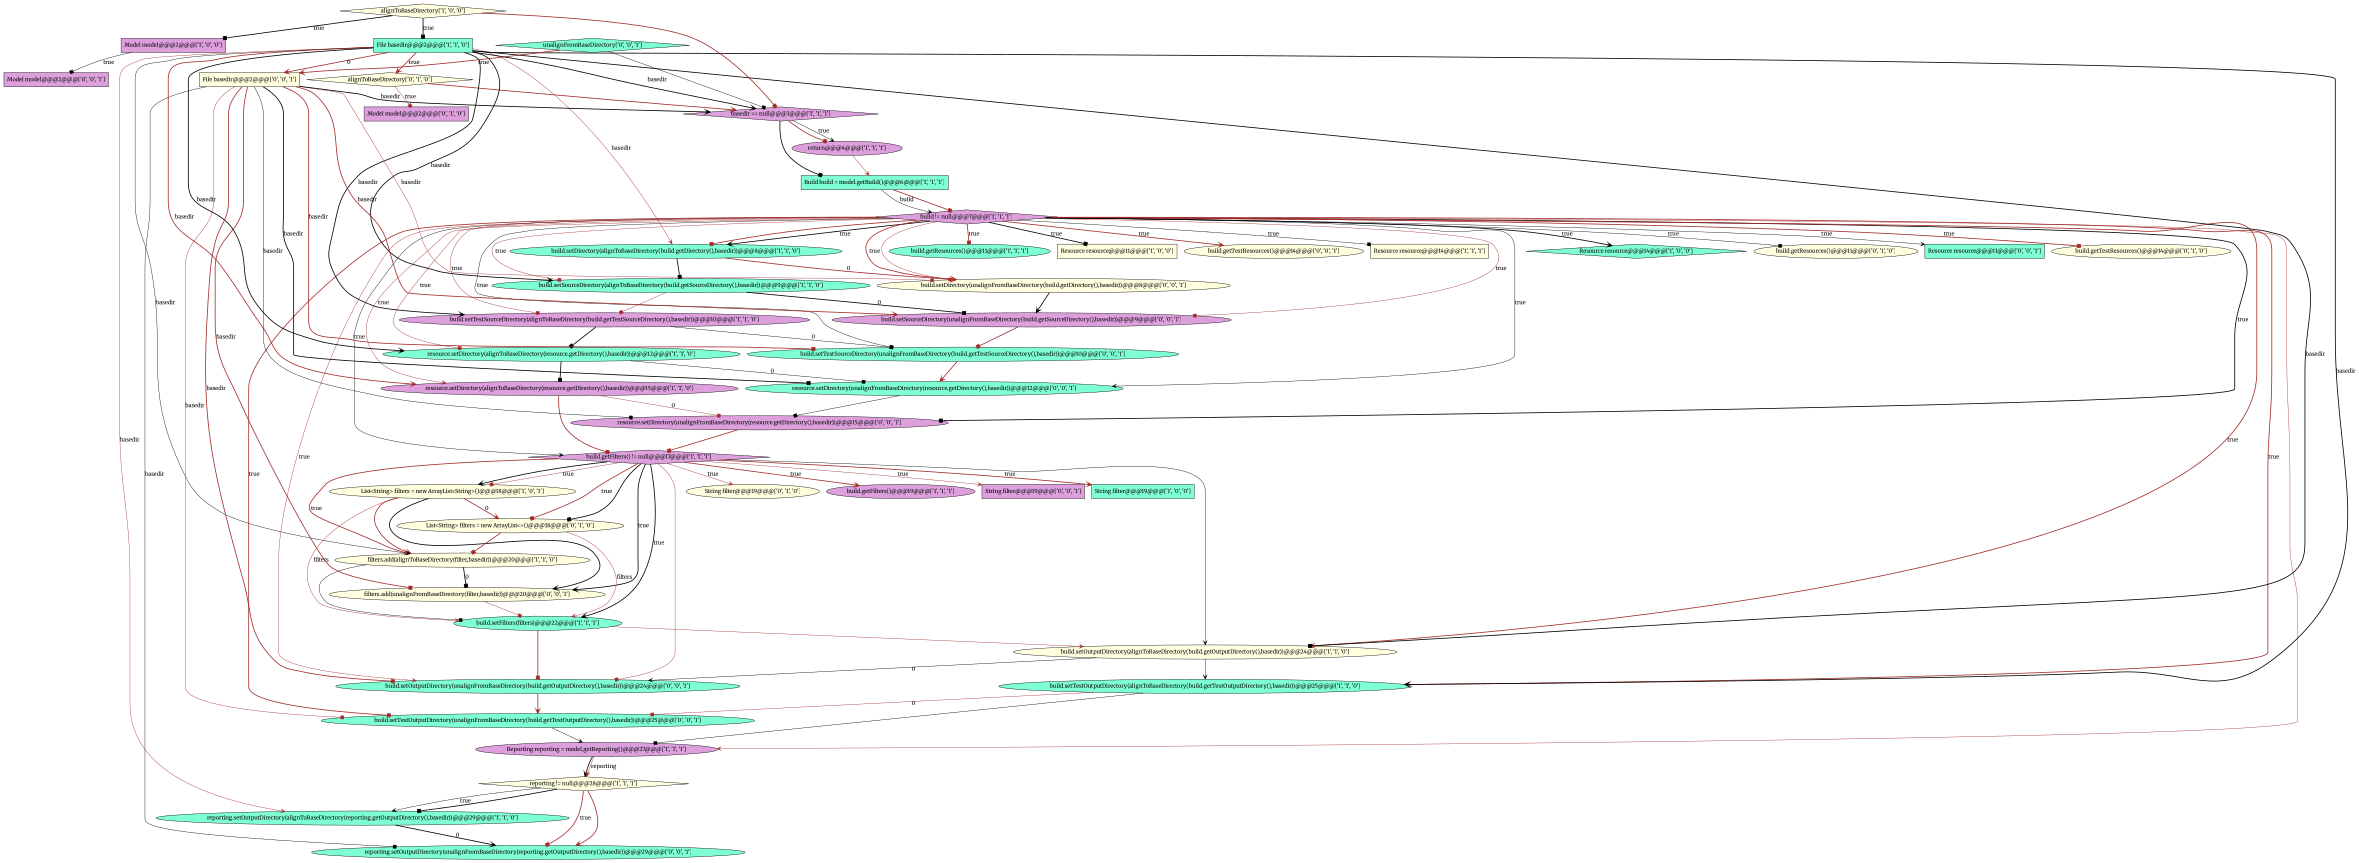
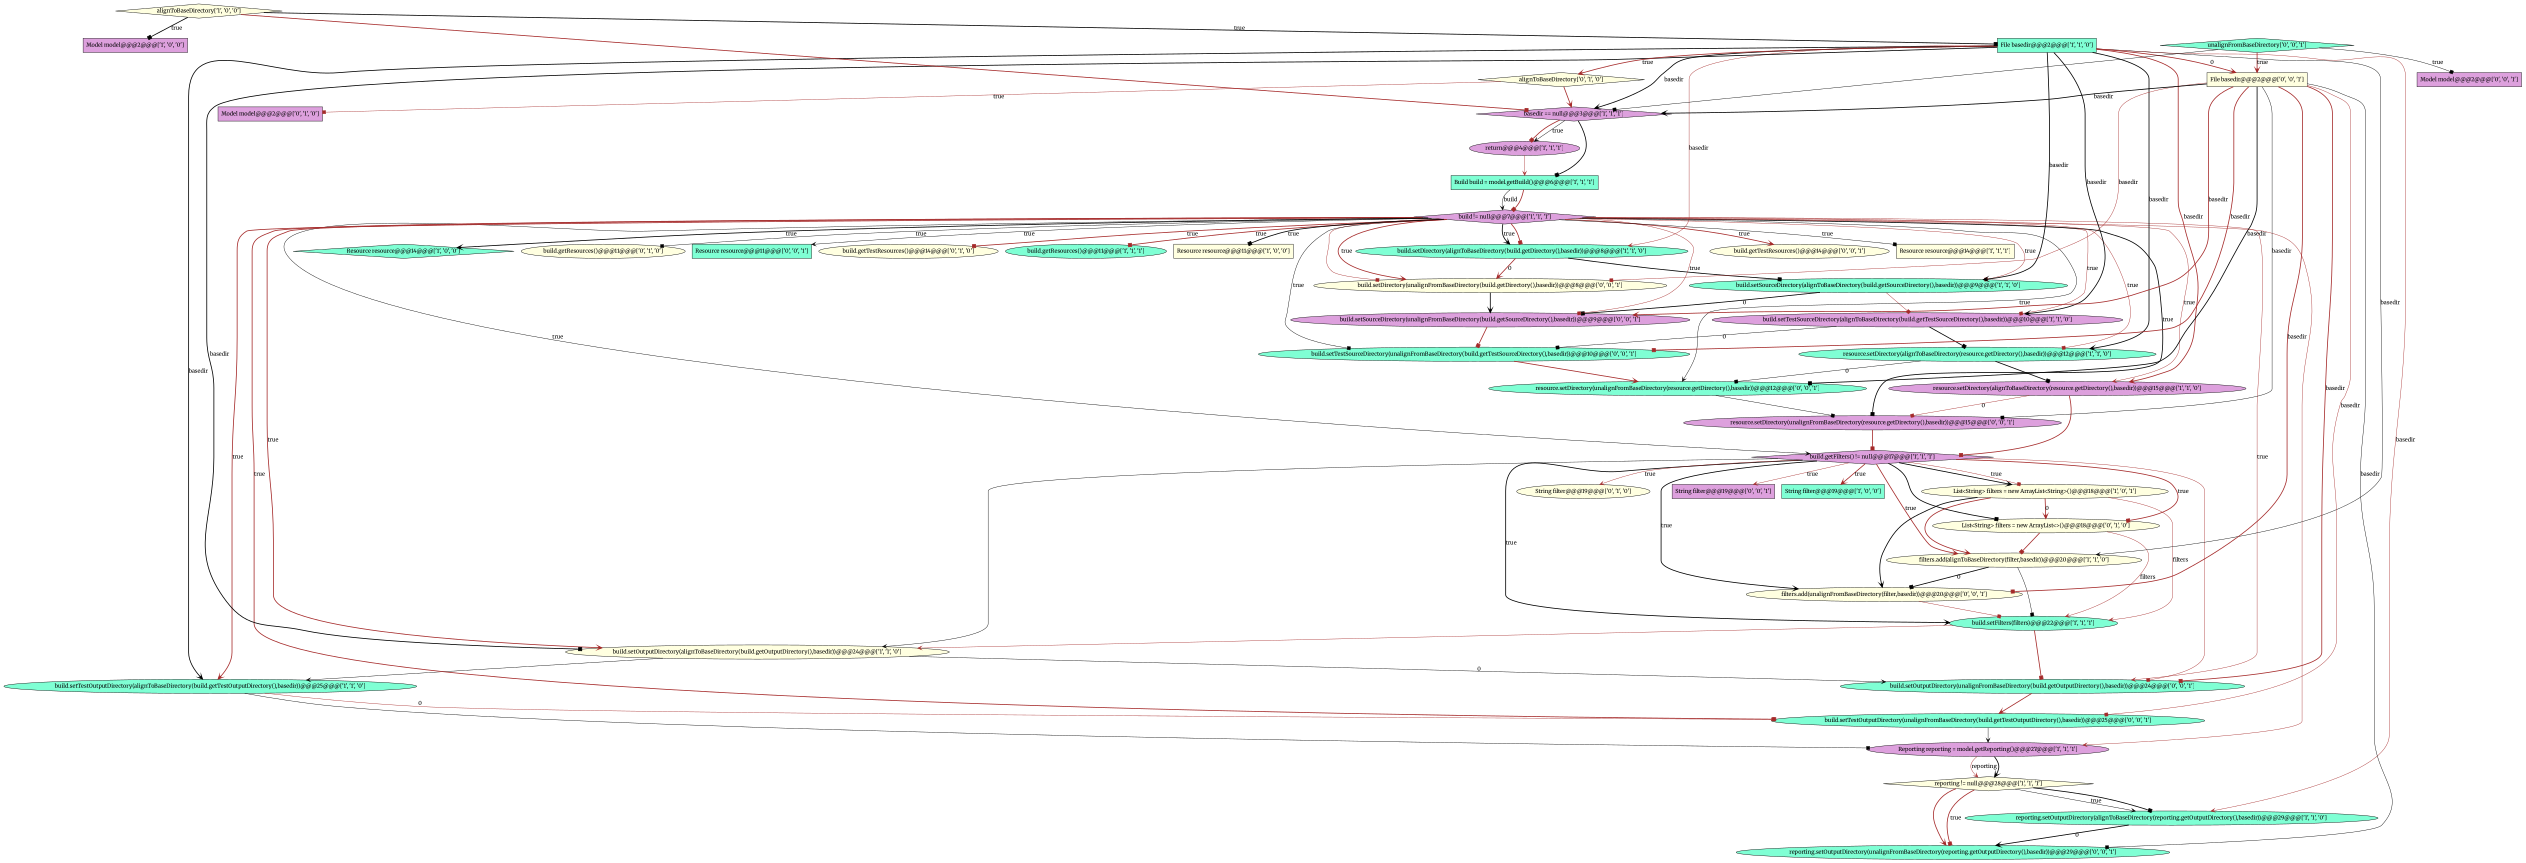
edge "Model model@@@2@@@['1', '0', '0']" -> "Model model@@@2@@@['0', '0', '1']": now "unalignFromBaseDirectory['0', '0', '1']" -> "Model model@@@2@@@['0', '0', '1']"
node "build.getFilters()@@@19@@@['1', '1', '1']": removed
